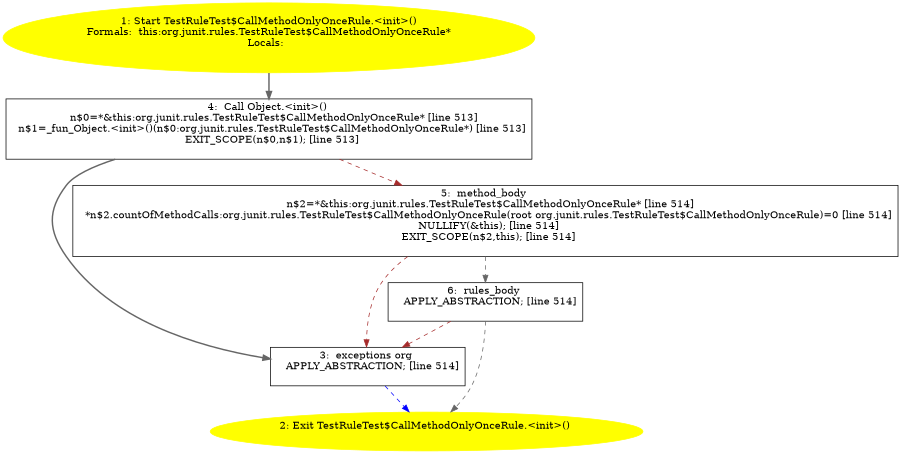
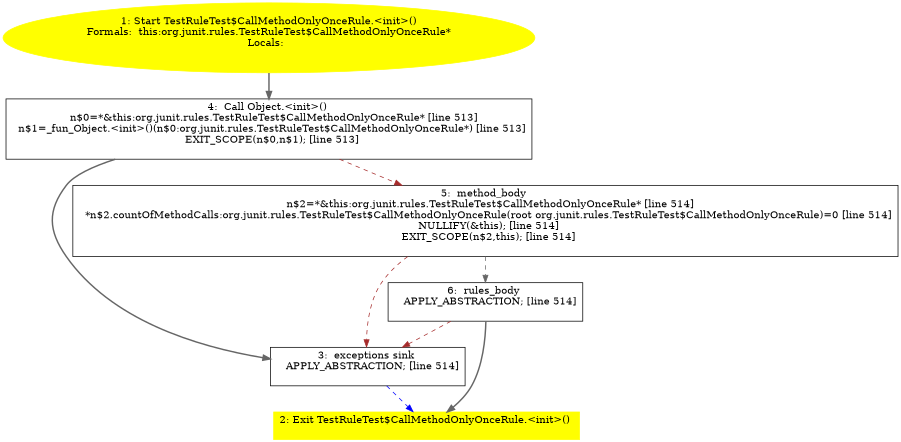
node "3:  exceptions org APPLY_ABSTRACTION; [line 514]": label "3:  exceptions org APPLY_ABSTRACTION; [line 514]" -> "3:  exceptions sink APPLY_ABSTRACTION; [line 514]"
edge "6:  rules_body APPLY_ABSTRACTION; [line 514]" -> "2: Exit TestRuleTest$CallMethodOnlyOnceRule.<init>()": style dashed -> bold
node "2: Exit TestRuleTest$CallMethodOnlyOnceRule.<init>()": shape ellipse -> box
